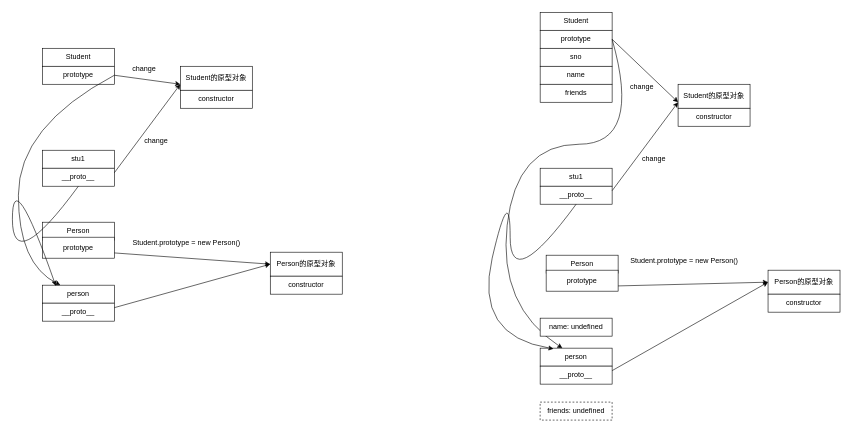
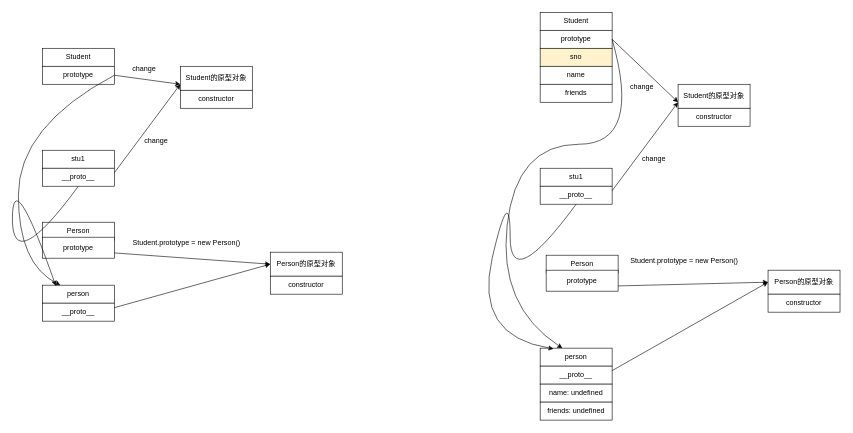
node "sno": fillcolor #ffffff -> #fff2cc
node "name: undefined": moved (576, 327) -> (576, 393)
node "friends: undefined": style dashed -> solid
